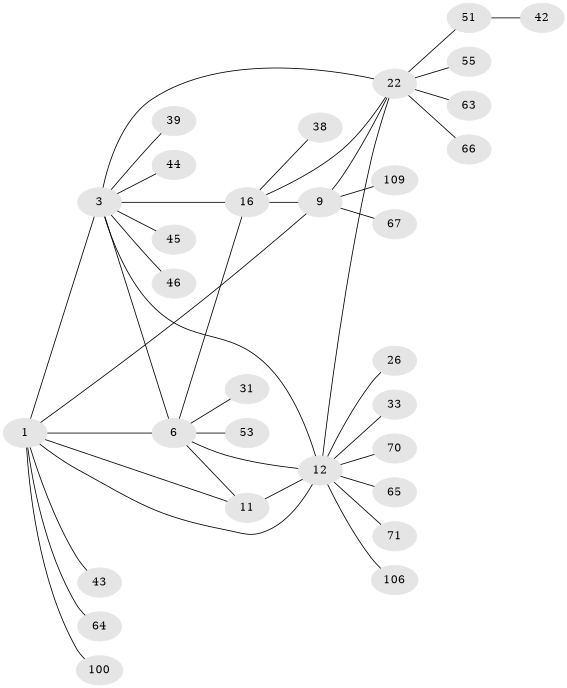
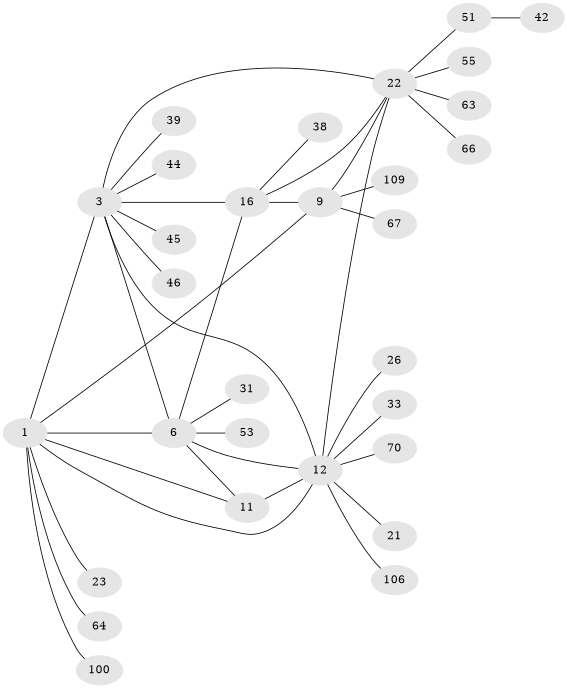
node "65": removed
node "71": label "71" -> "21"
node "43": label "43" -> "23"
